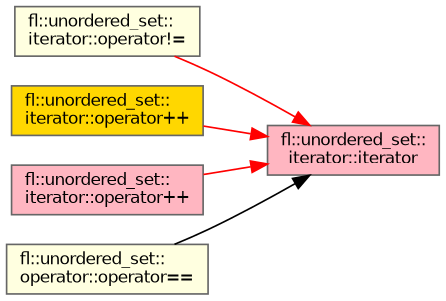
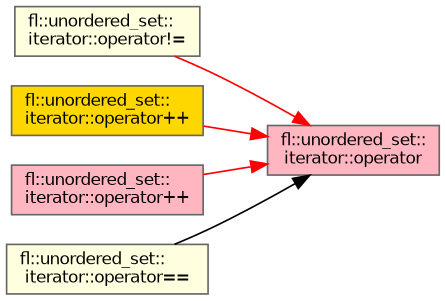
node "fl::unordered_set:: iterator::iterator": label "fl::unordered_set:: iterator::iterator" -> "fl::unordered_set:: iterator::operator"
node "fl::unordered_set:: operator::operator==": label "fl::unordered_set:: operator::operator==" -> "fl::unordered_set:: iterator::operator=="
